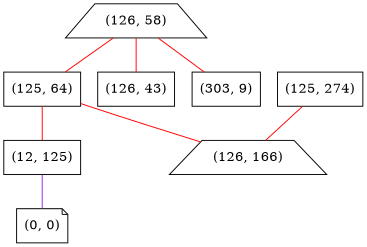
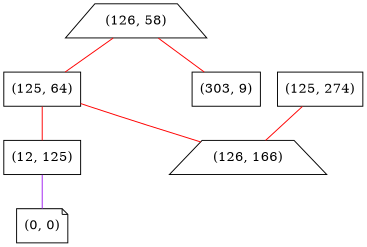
node "(126, 43)": removed
